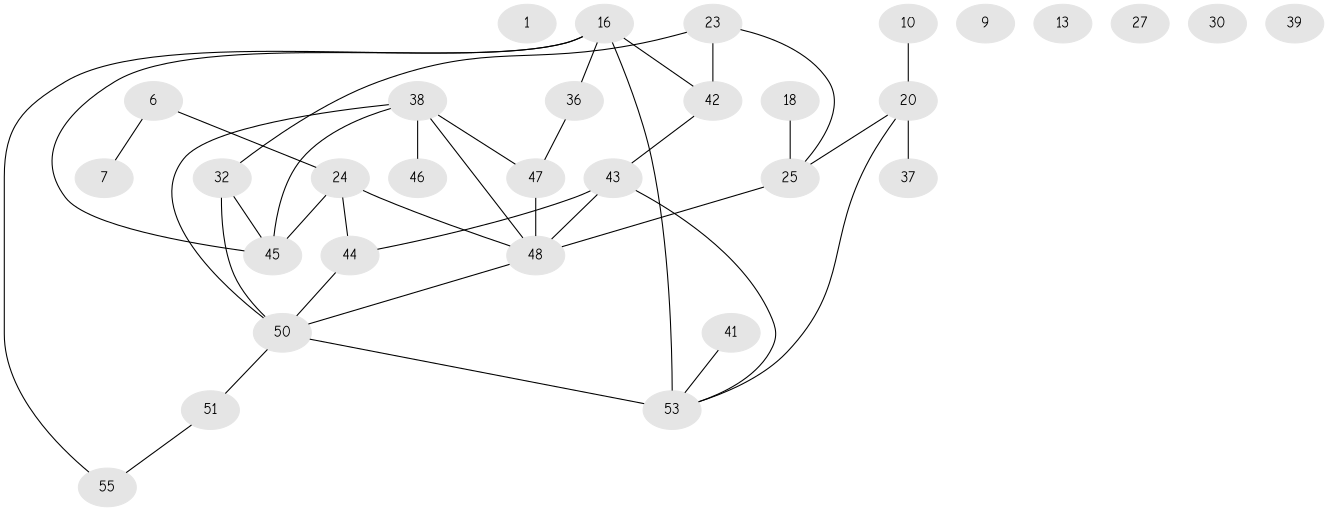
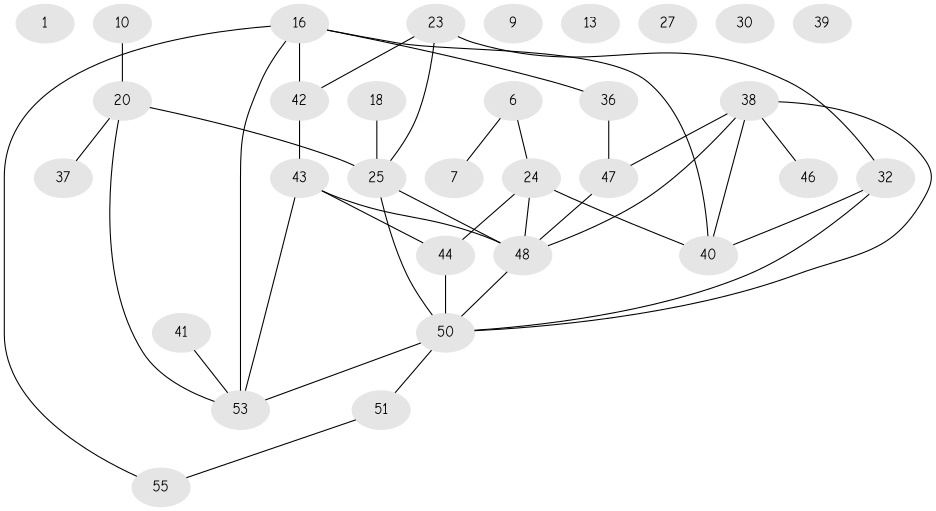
node "45": label "45" -> "40"
edge "25" -- "50": added
